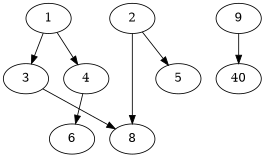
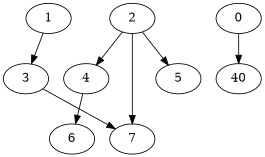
node "9": label "9" -> "0"
edge "1" -> "4": now "2" -> "4"
node "8": label "8" -> "7"
